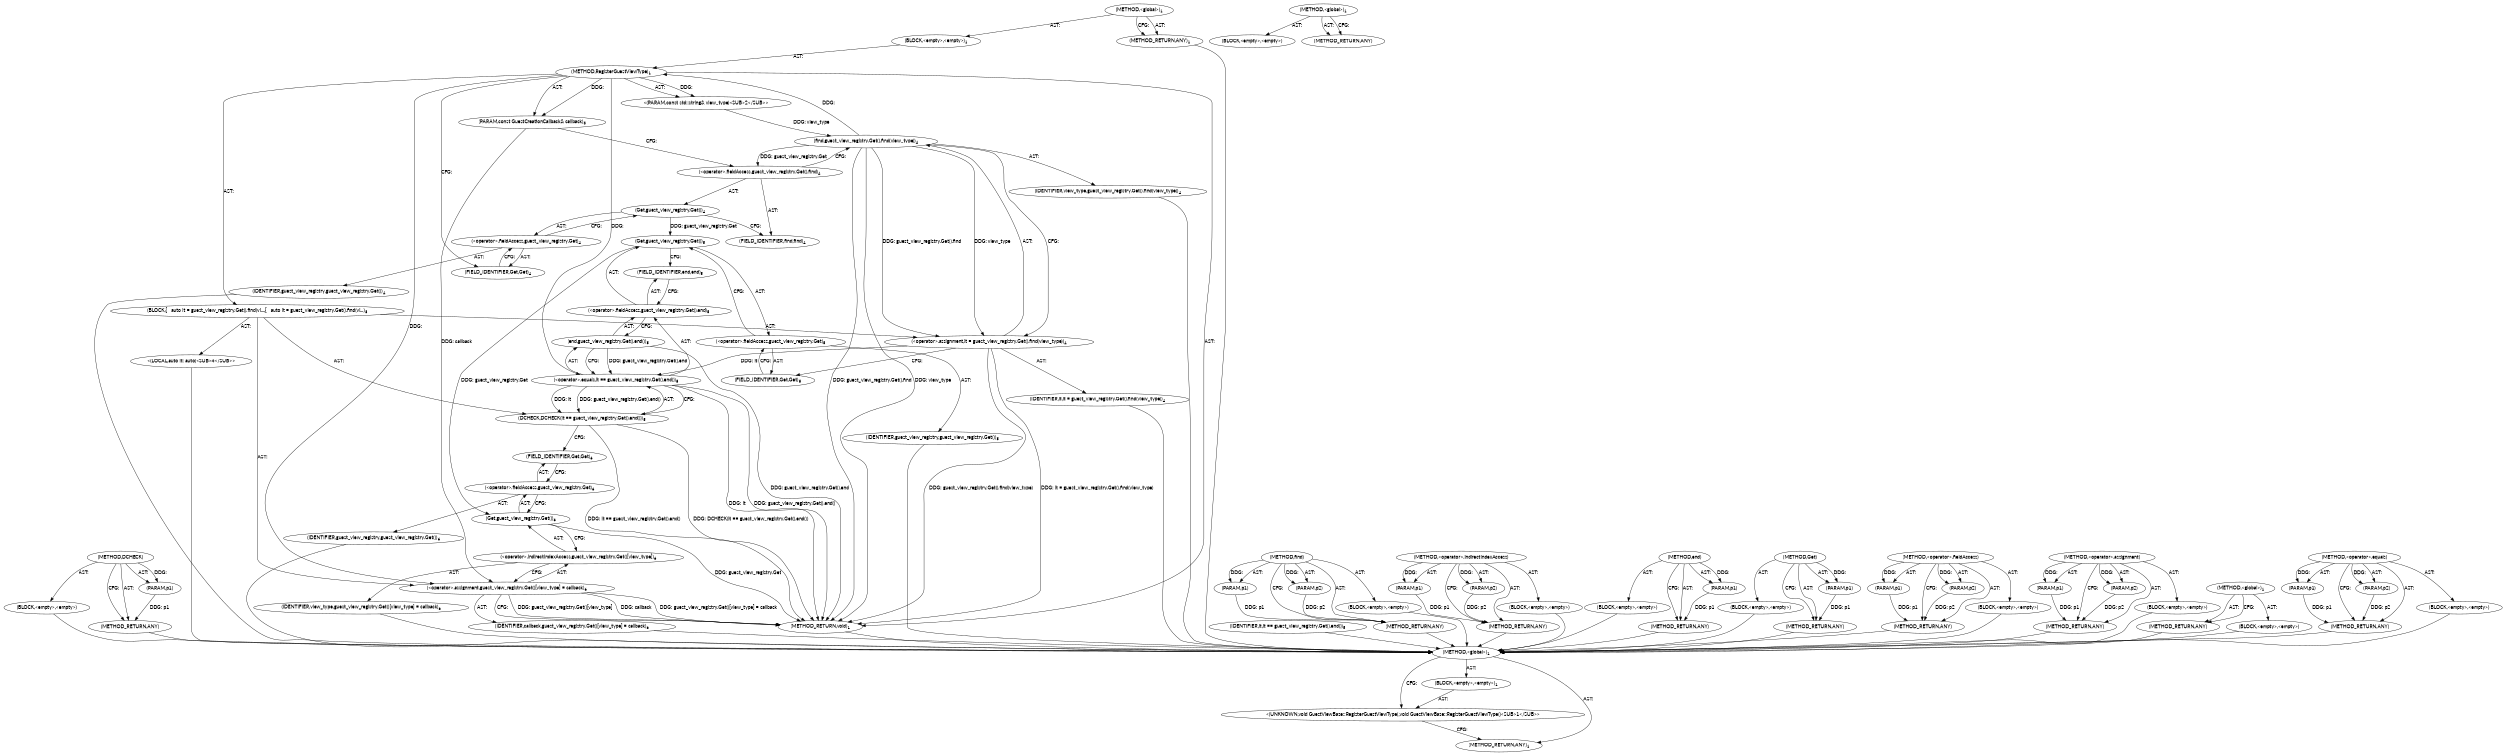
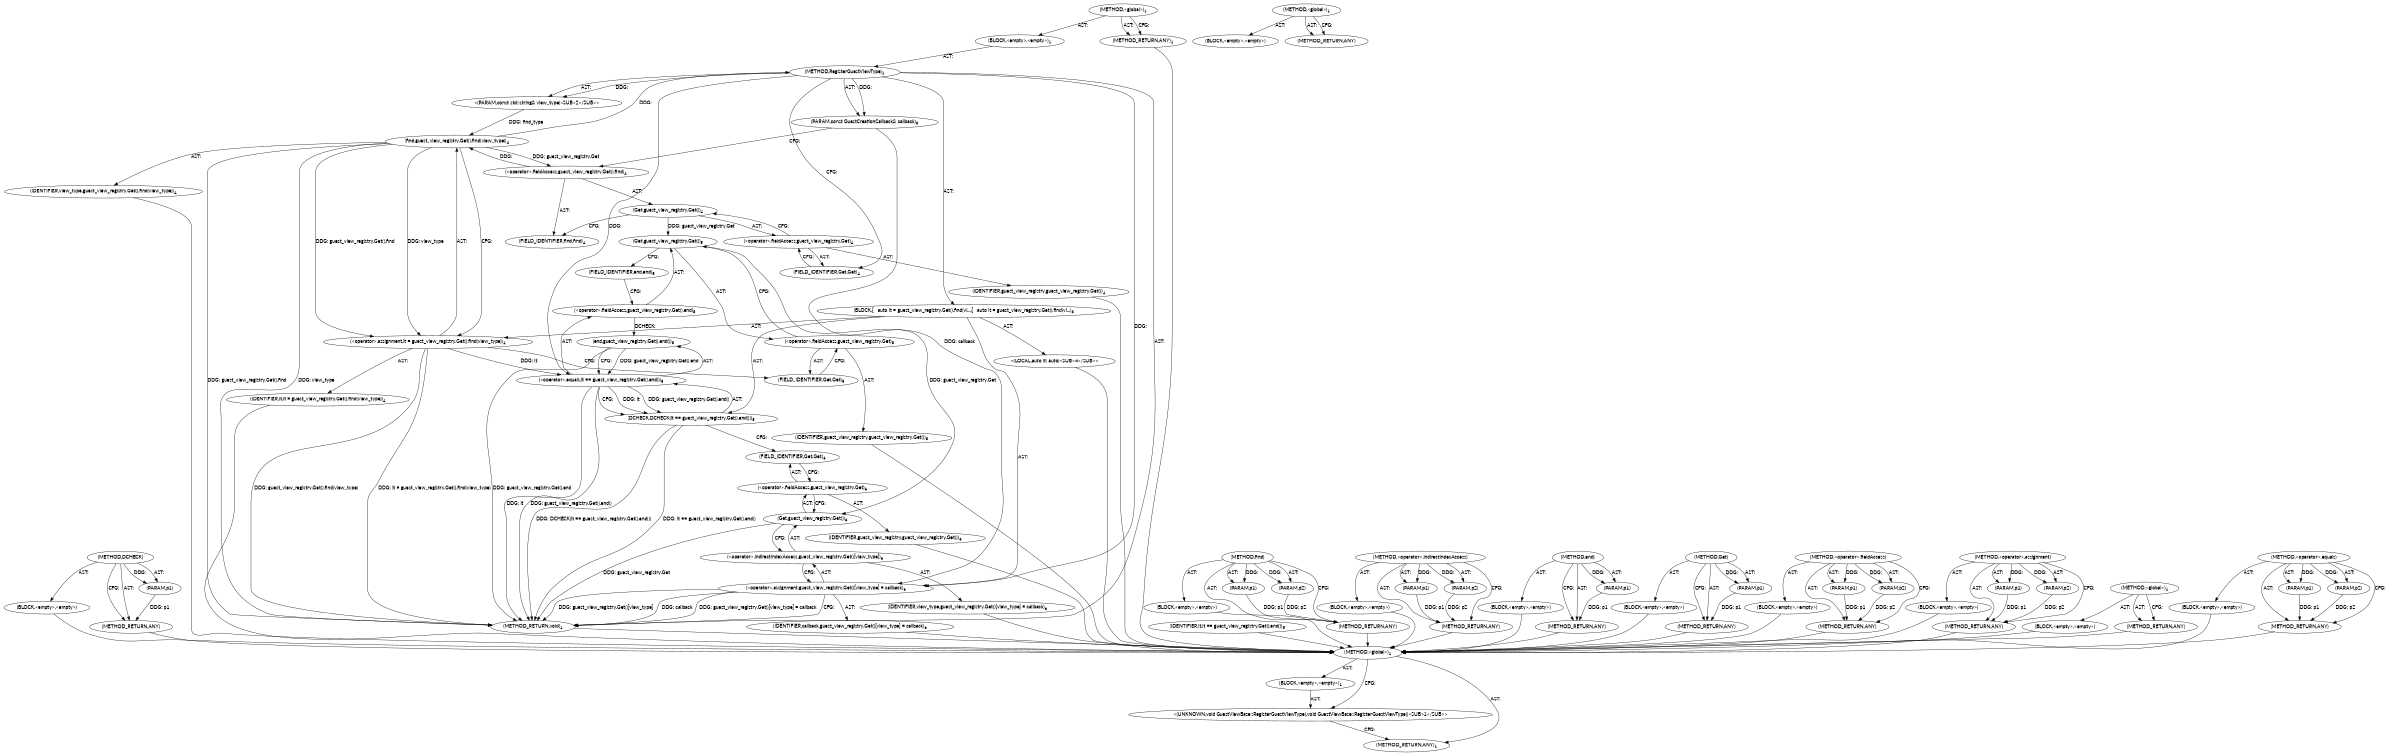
edge "<(PARAM,const std::string& view_type)<SUB>2</SUB>>" -> "(find,guest_view_registry.Get().find(view_type))": label "DDG: view_type" -> "DDG: find_type"
edge "(<operator>.fieldAccess,guest_view_registry.Get().find)" -> "(find,guest_view_registry.Get().find(view_type))": label "CFG: " -> "DDG: "
edge "(<operator>.fieldAccess,guest_view_registry.Get().end)" -> "(FIELD_IDENTIFIER,end,end)": removed, label "AST:"
edge "(end,guest_view_registry.Get().end())" -> "(<operator>.fieldAccess,guest_view_registry.Get().end)": removed, label "AST:"
edge "(<operator>.fieldAccess,guest_view_registry.Get().end)" -> "(end,guest_view_registry.Get().end())": label "CFG: " -> "DCHECK: "
